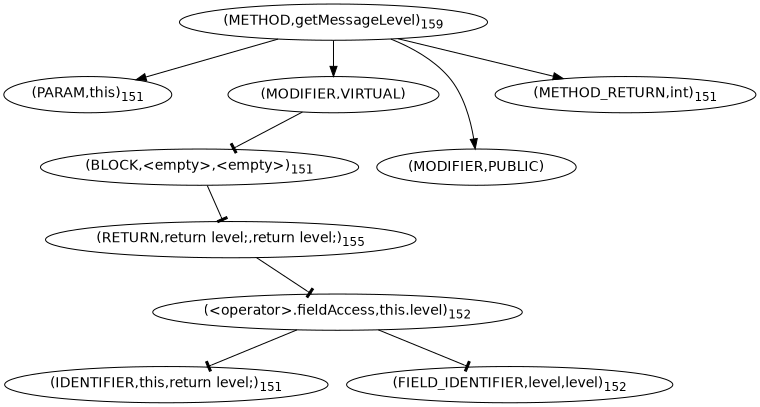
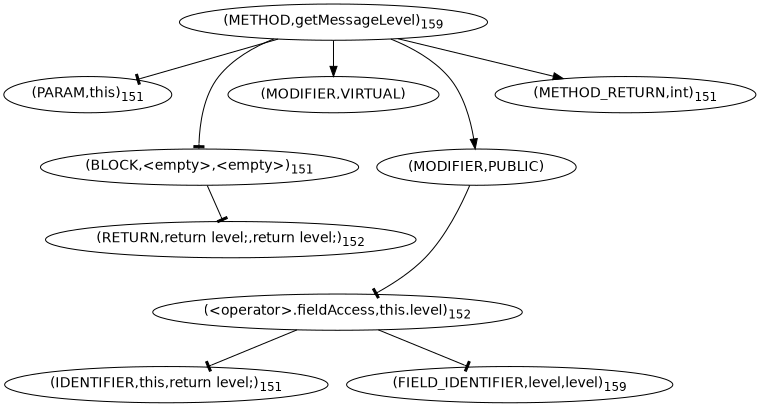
edge "(METHOD,getMessageLevel)" -> "(PARAM,this)": arrowhead normal -> tee
edge "(MODIFIER,VIRTUAL)" -> "(BLOCK,<empty>,<empty>)": now "(METHOD,getMessageLevel)" -> "(BLOCK,<empty>,<empty>)"
node "(RETURN,return level;,return level;)": text "155" -> "152"
edge "(RETURN,return level;,return level;)" -> "(<operator>.fieldAccess,this.level)": now "(MODIFIER,PUBLIC)" -> "(<operator>.fieldAccess,this.level)"
node "(FIELD_IDENTIFIER,level,level)": text "152" -> "159"
